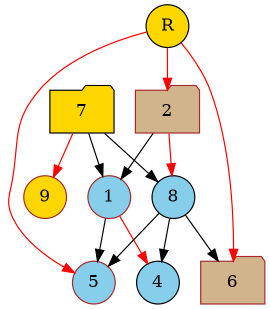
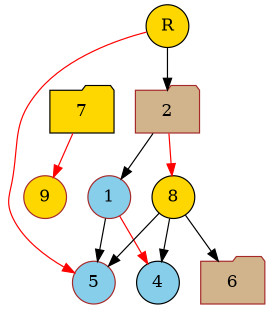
edge "R" -> "2": color red -> black
edge "R" -> "6": removed
edge "7" -> "1": removed
edge "7" -> "8": removed
node "8": fillcolor skyblue -> gold
